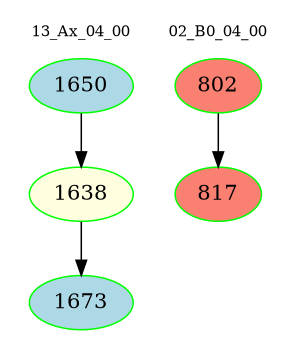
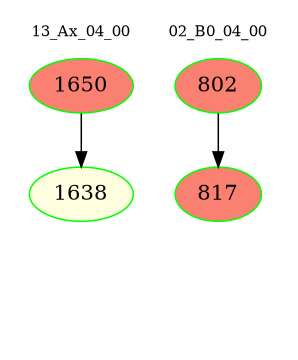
node "1650": fillcolor lightblue -> salmon
node "1673": removed
